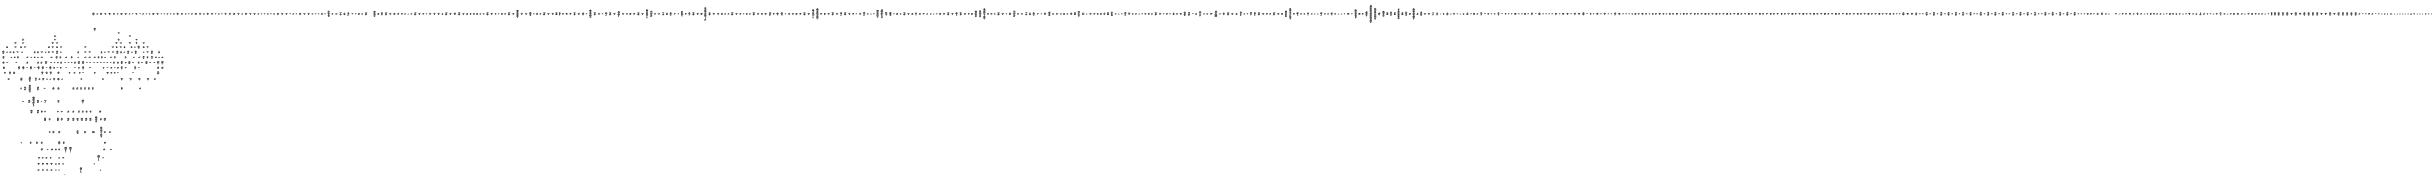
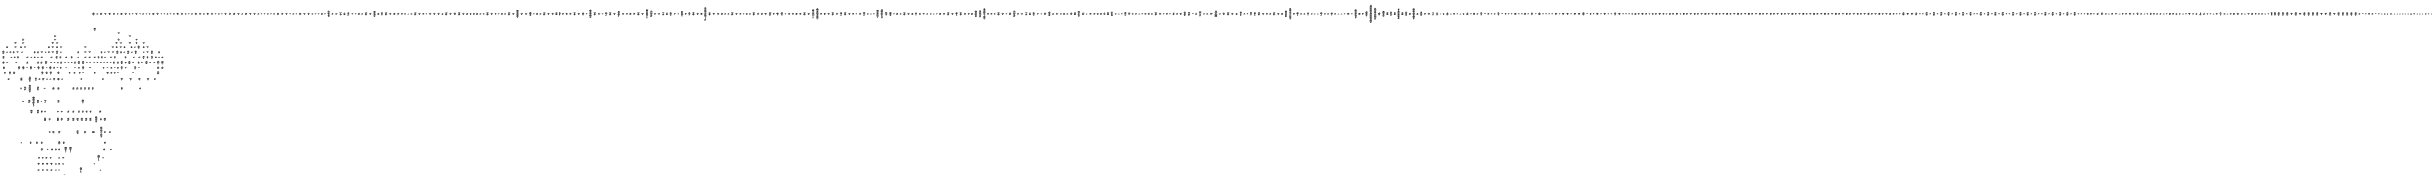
node "# 0x85a JUMPDEST PUSHX MemData MLOAD SUB REVERT": added
node "# 0x38c5 JUMPDEST PUSHX Data PUSHX Data JUMP": added
